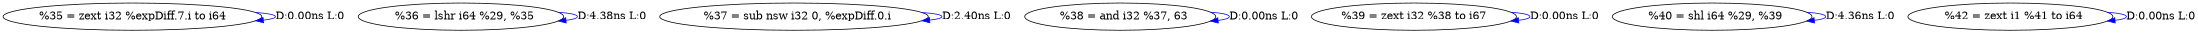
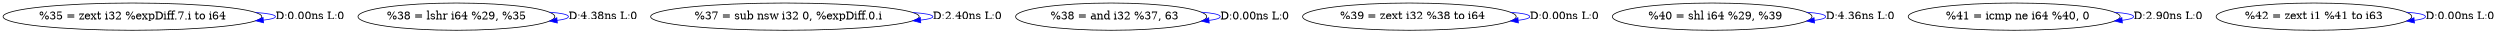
node "%36 = lshr i64 %29, %35": label "%36 = lshr i64 %29, %35" -> "%38 = lshr i64 %29, %35"
node "%39 = zext i32 %38 to i67": label "%39 = zext i32 %38 to i67" -> "%39 = zext i32 %38 to i64"
node "%42 = zext i1 %41 to i64": label "%42 = zext i1 %41 to i64" -> "%42 = zext i1 %41 to i63"
node "%41 = icmp ne i64 %40, 0": added
